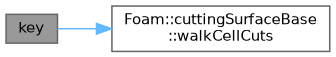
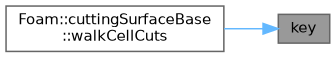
edge "key" -> "Foam::cuttingSurfaceBase ::walkCellCuts": reversed
